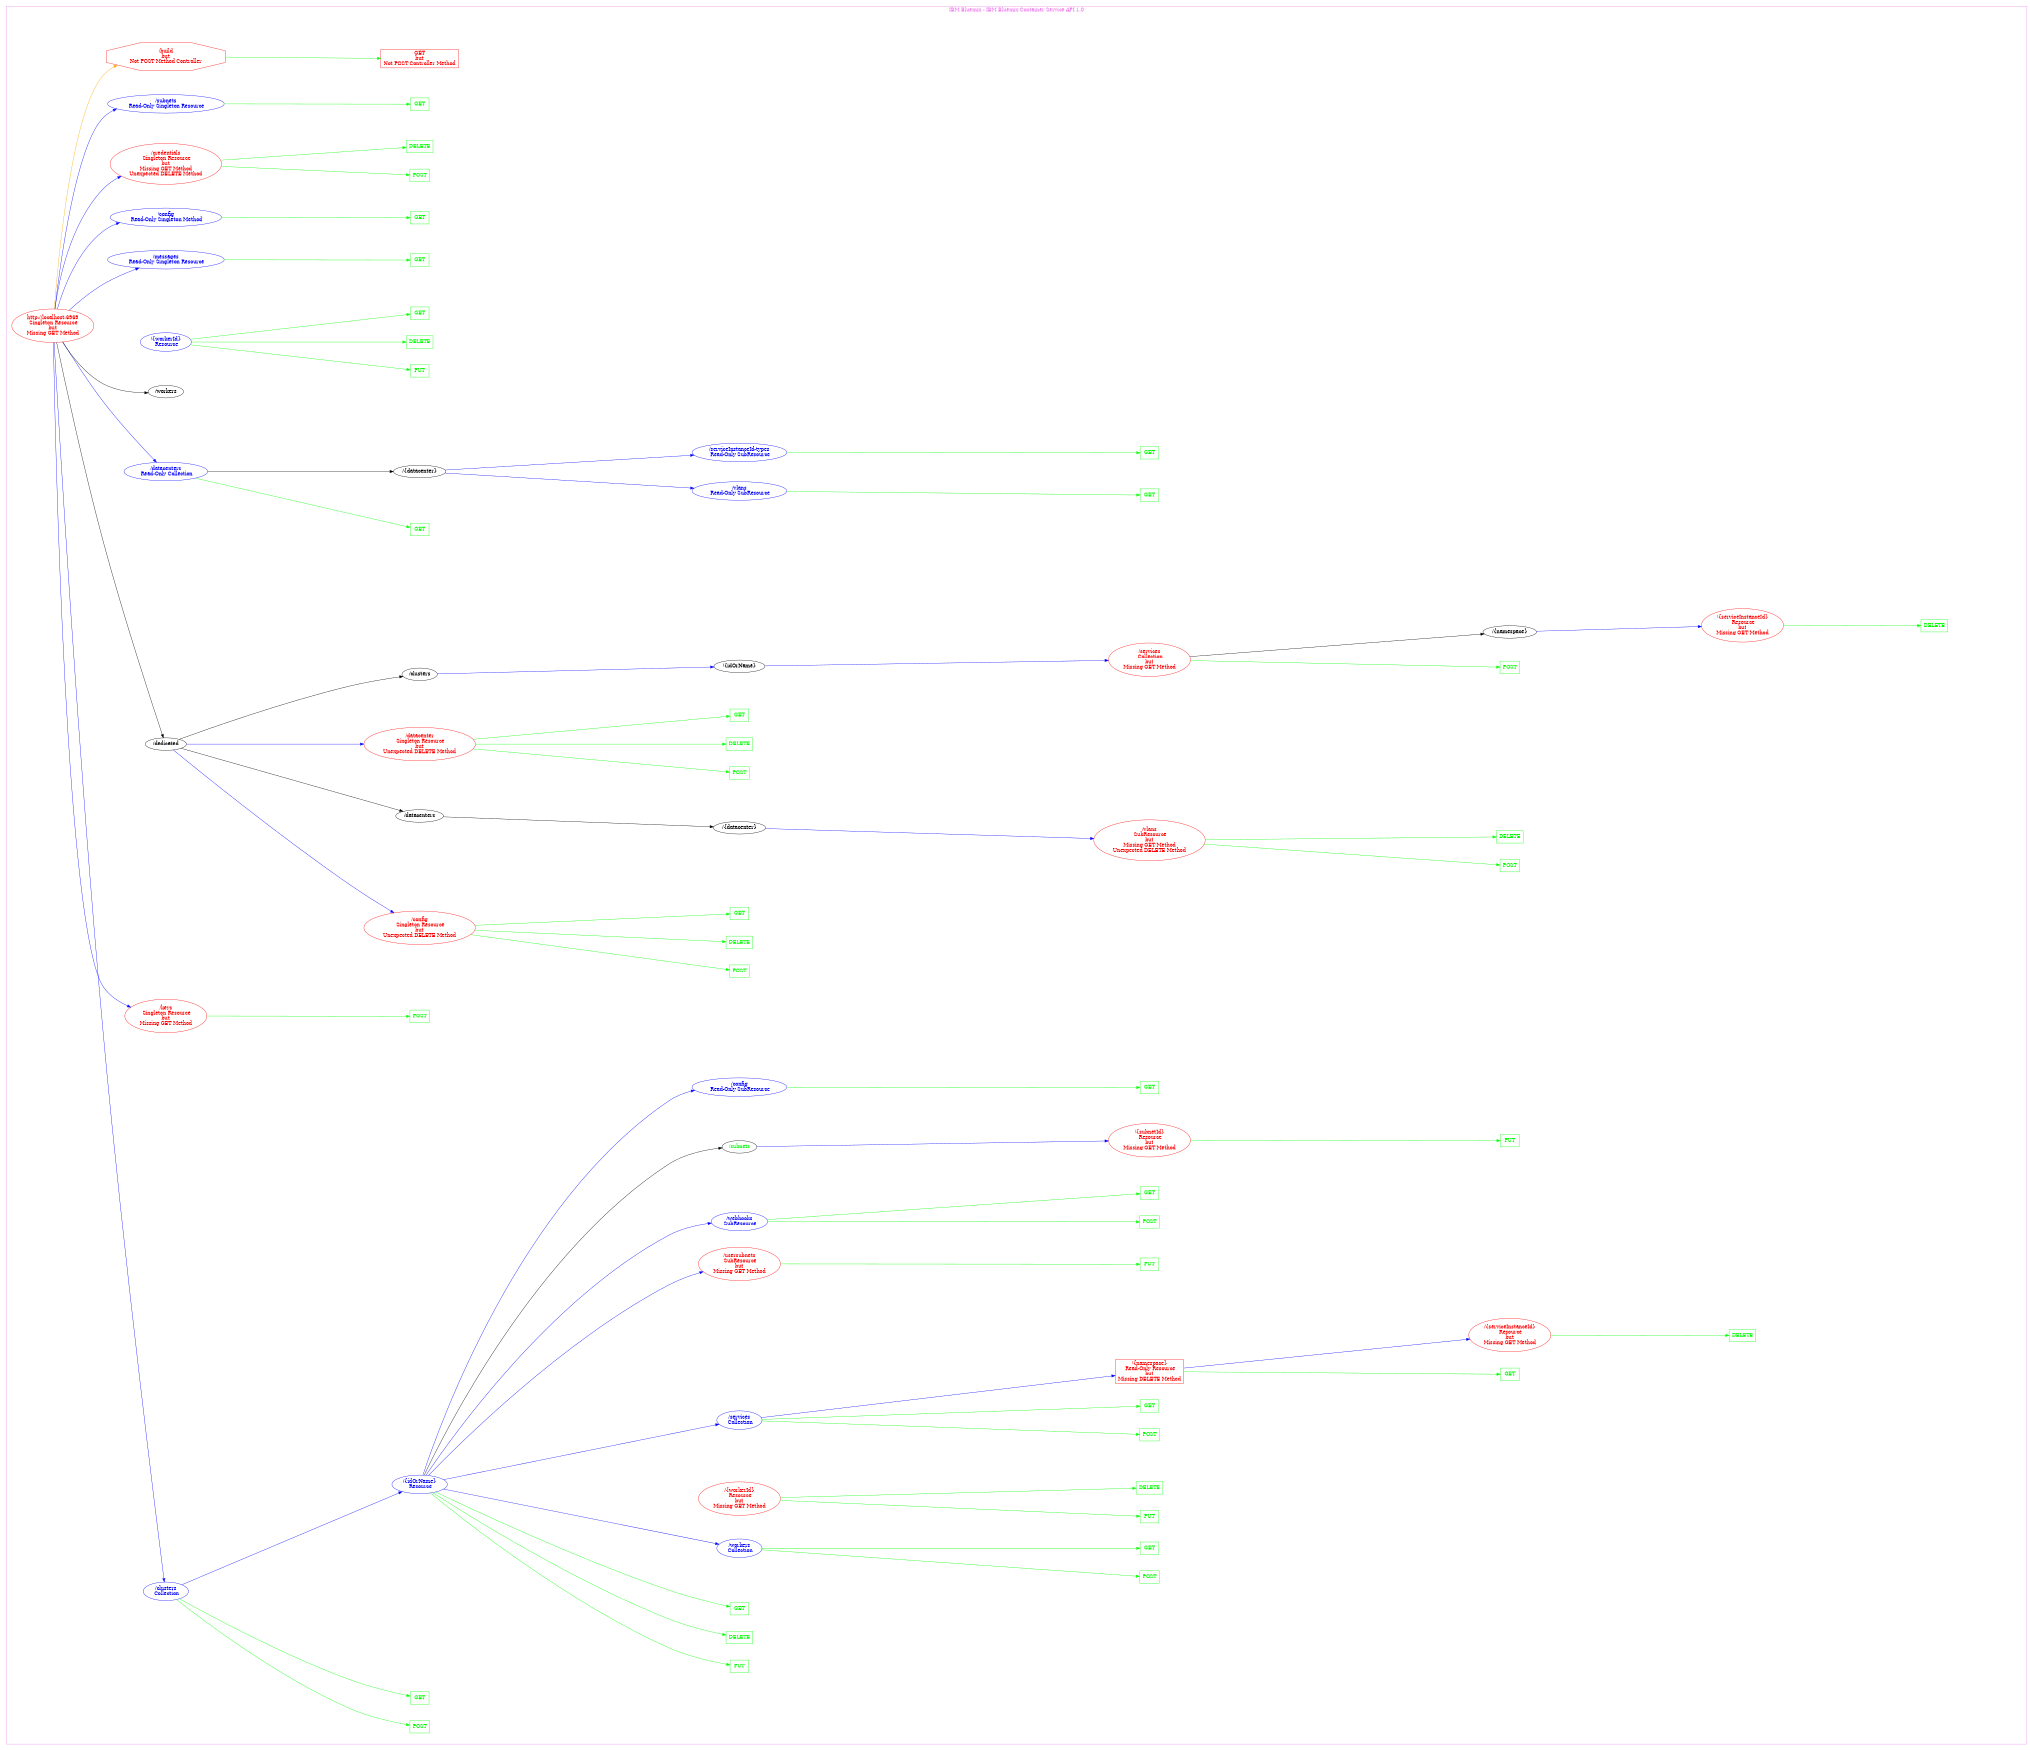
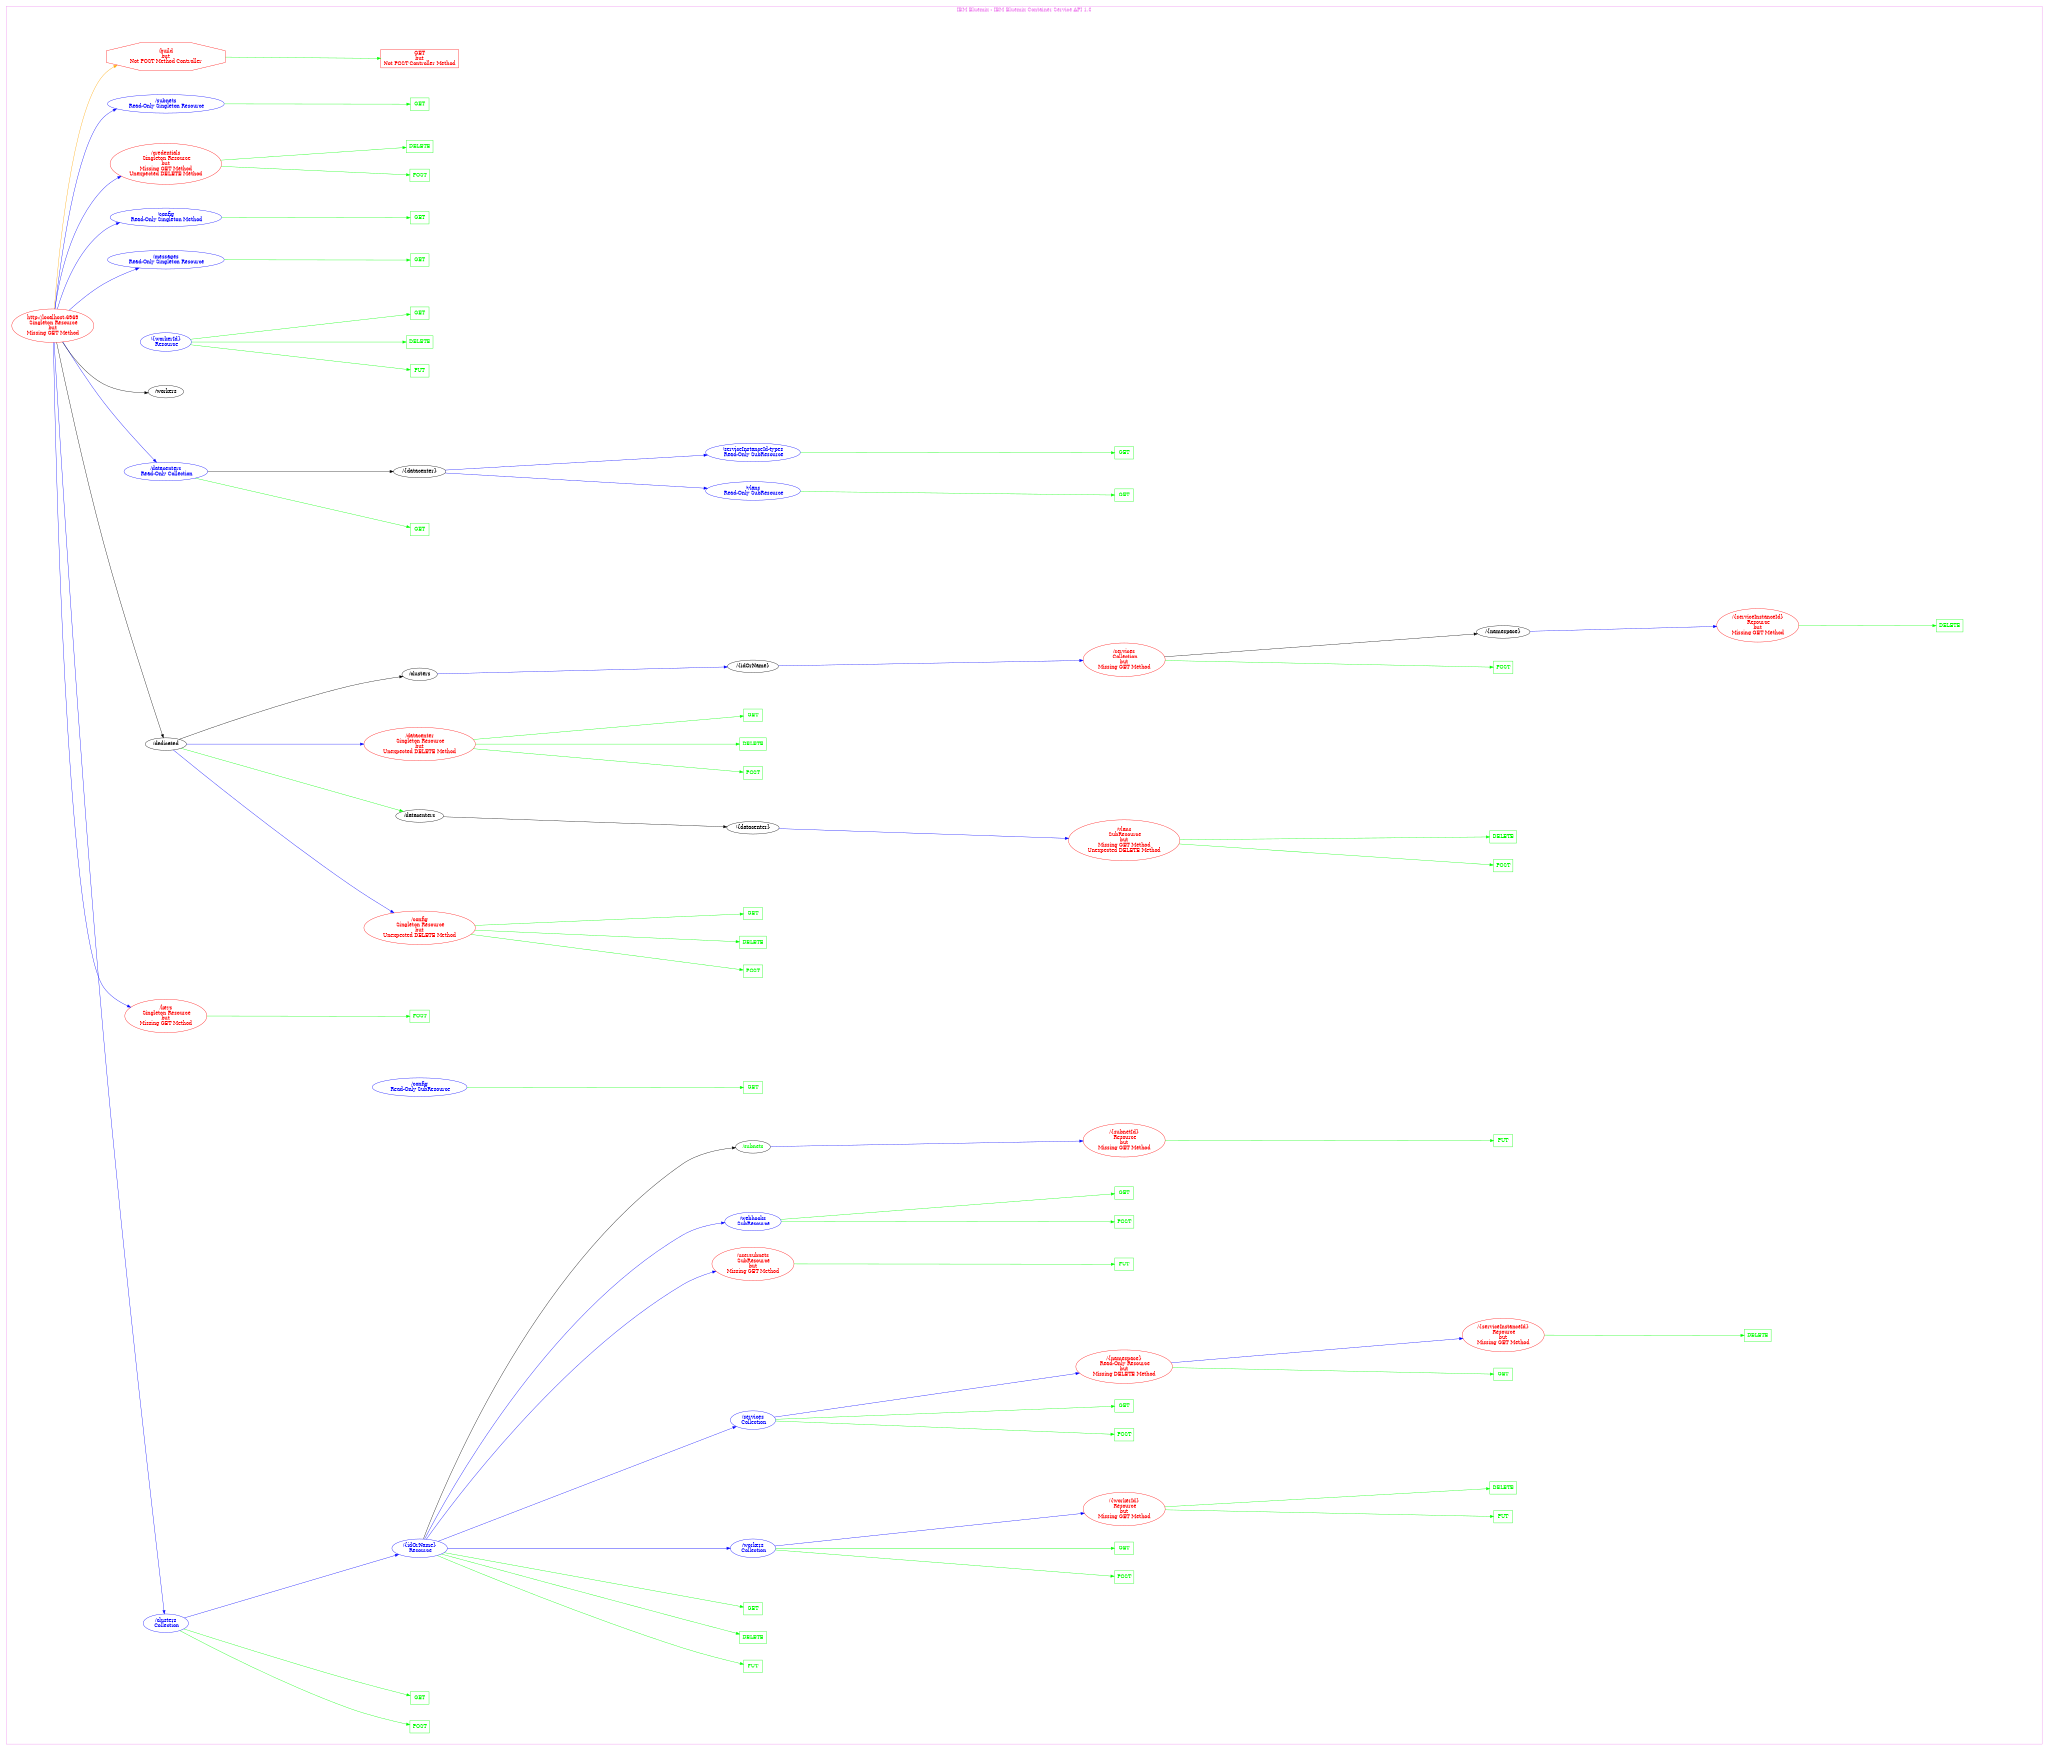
edge "/dedicated" -> "/datacenters": color black -> green
edge "/{idOrName} Resource" -> "/config Read-Only SubResource": removed
node "/{namespace} Read-Only Resource but Missing DELETE Method": shape box -> ellipse
edge "/workers Collection" -> "/{workerId} Resource but Missing GET Method": added
